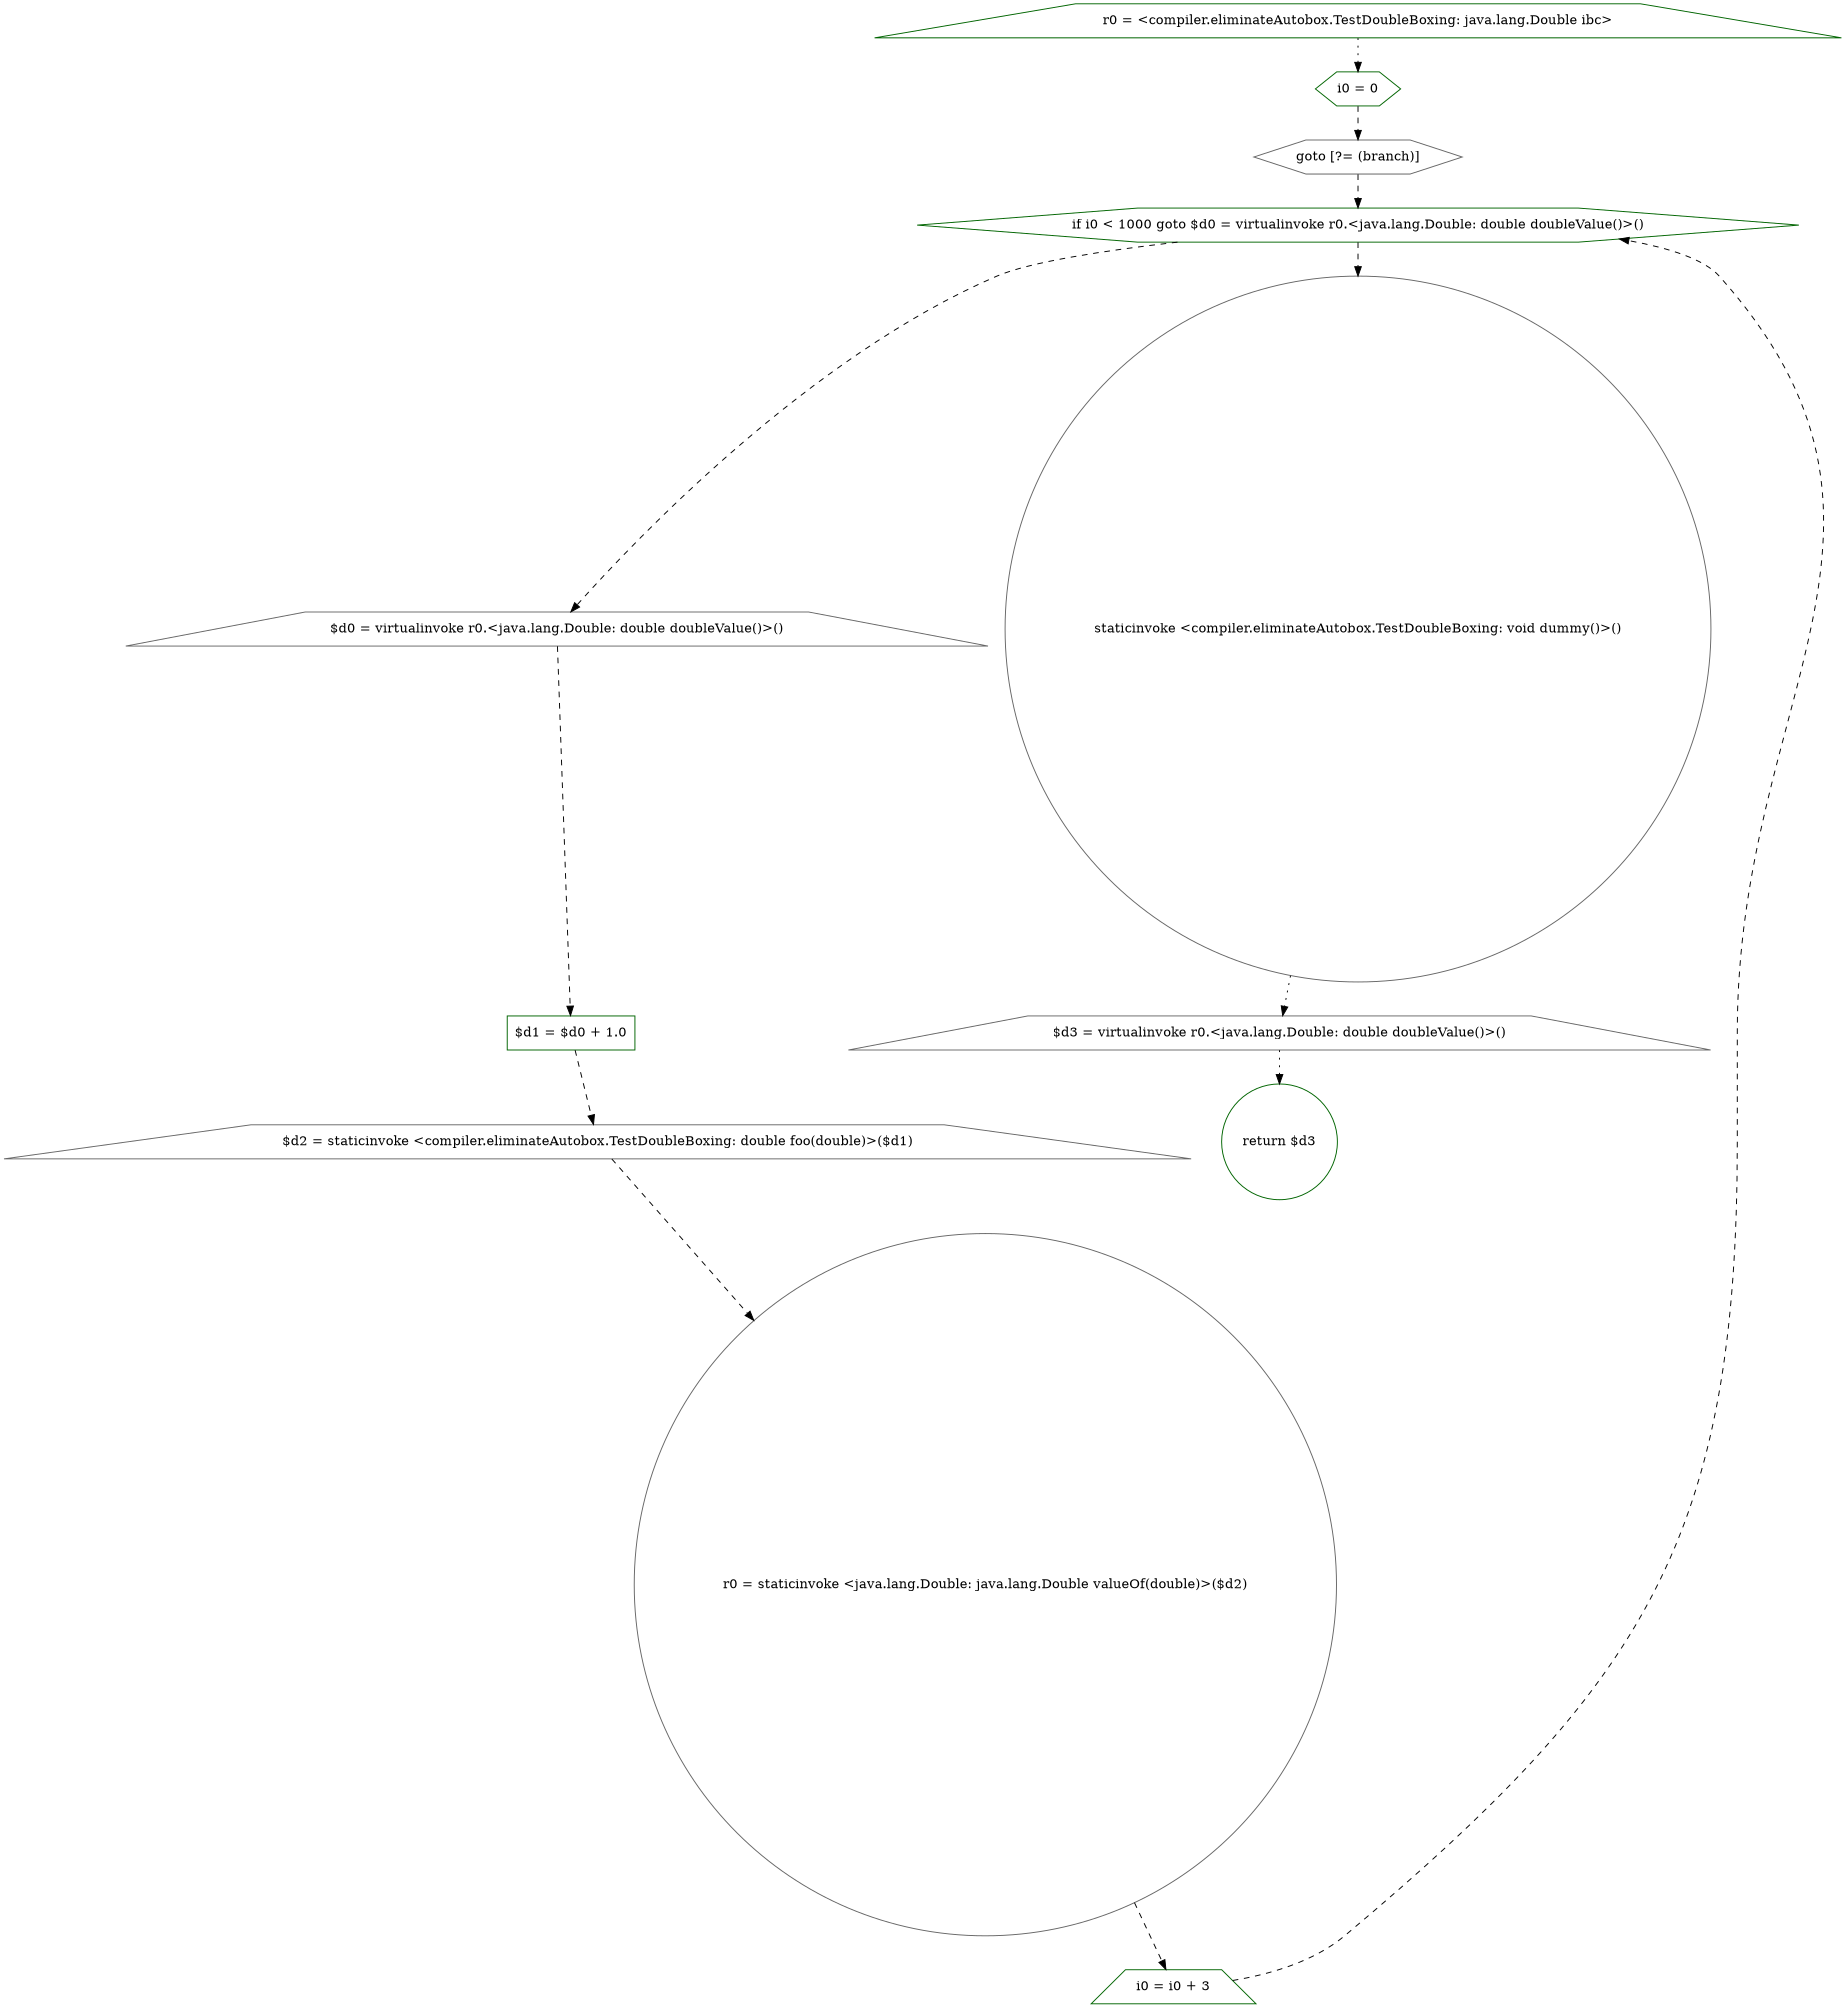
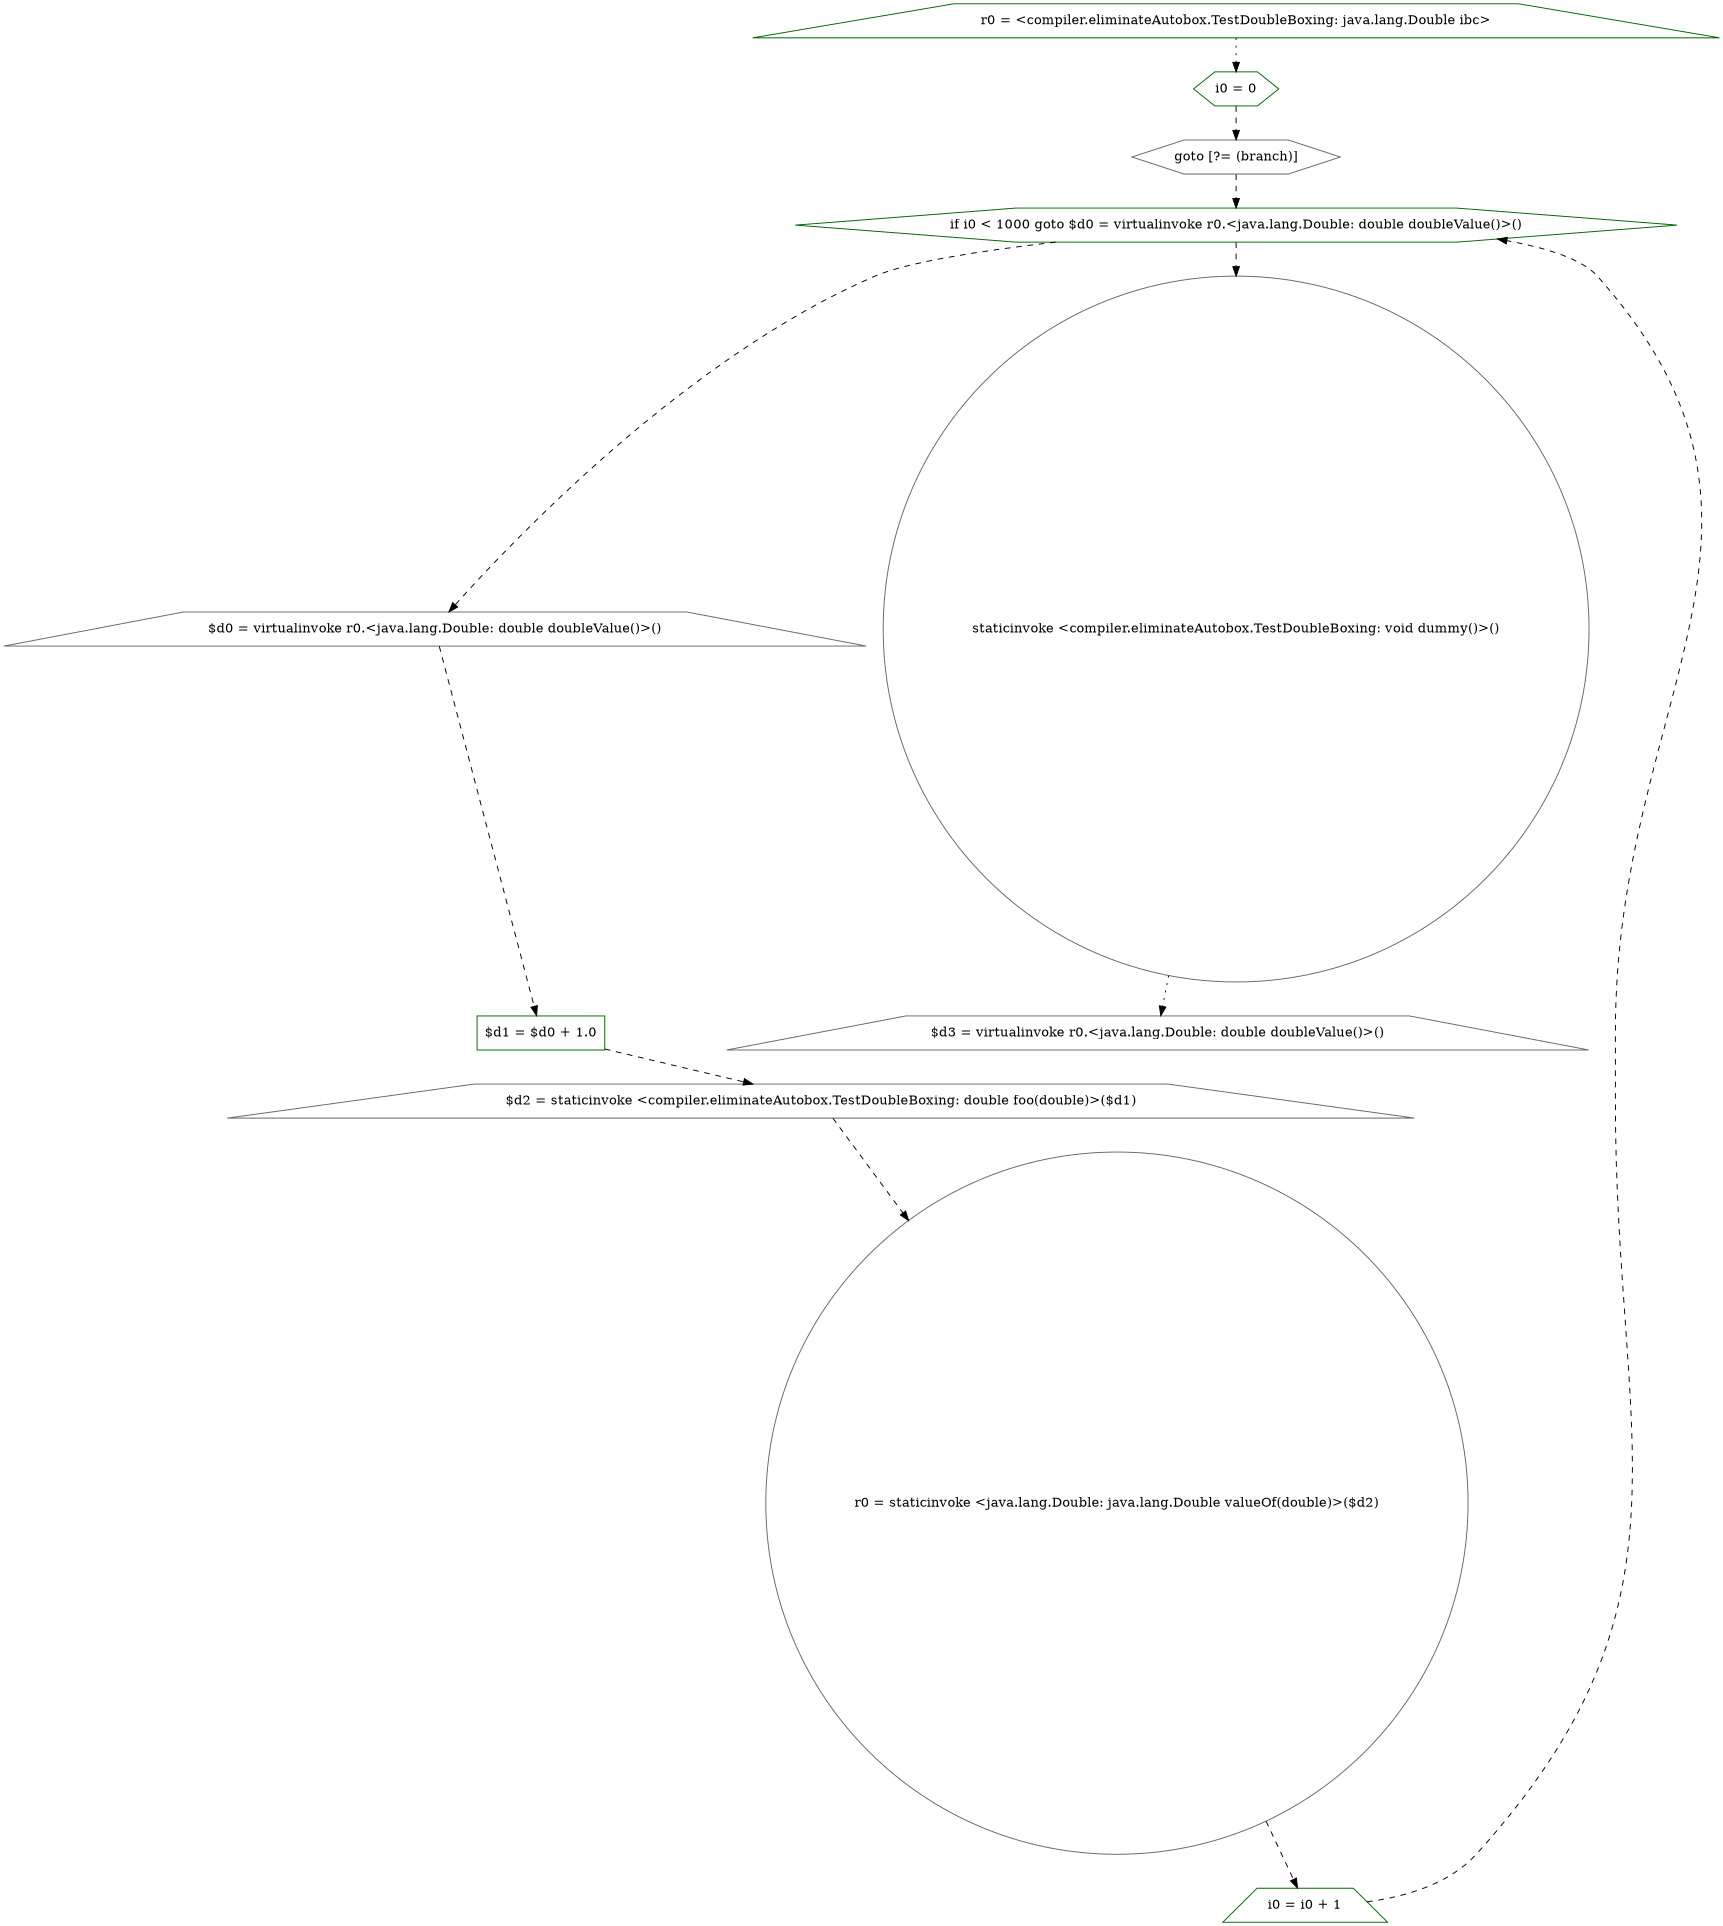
node "return $d3": removed
node "i0 = i0 + 3": label "i0 = i0 + 3" -> "i0 = i0 + 1"
